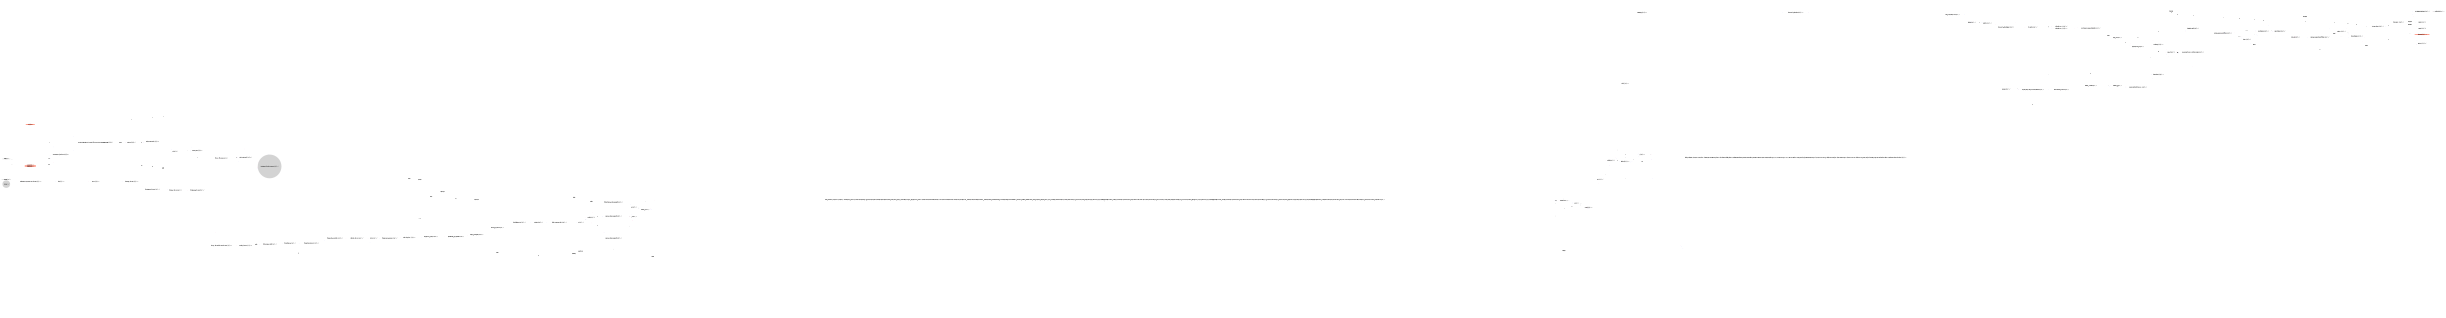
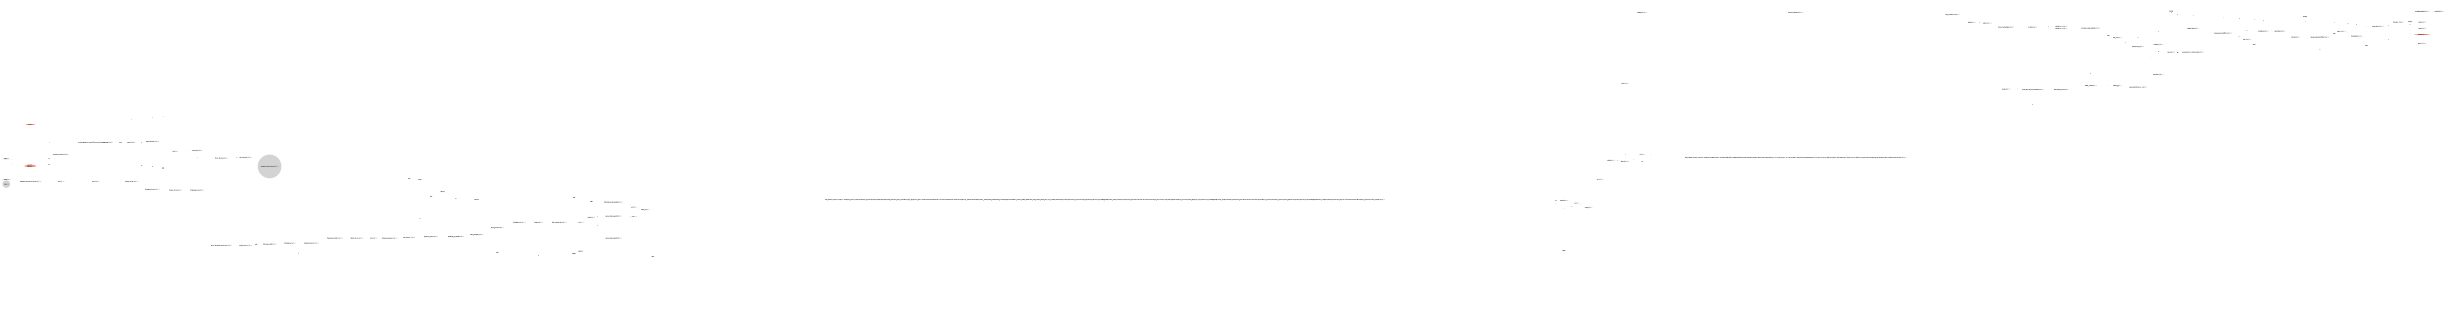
edge "operations.decrementAndGet() > 0@@@250@@@['1', '1', '0']" -> "writePermissions@@@241@@@['1', '0', '0']": label "bufferedAddsApplied" -> "true"
